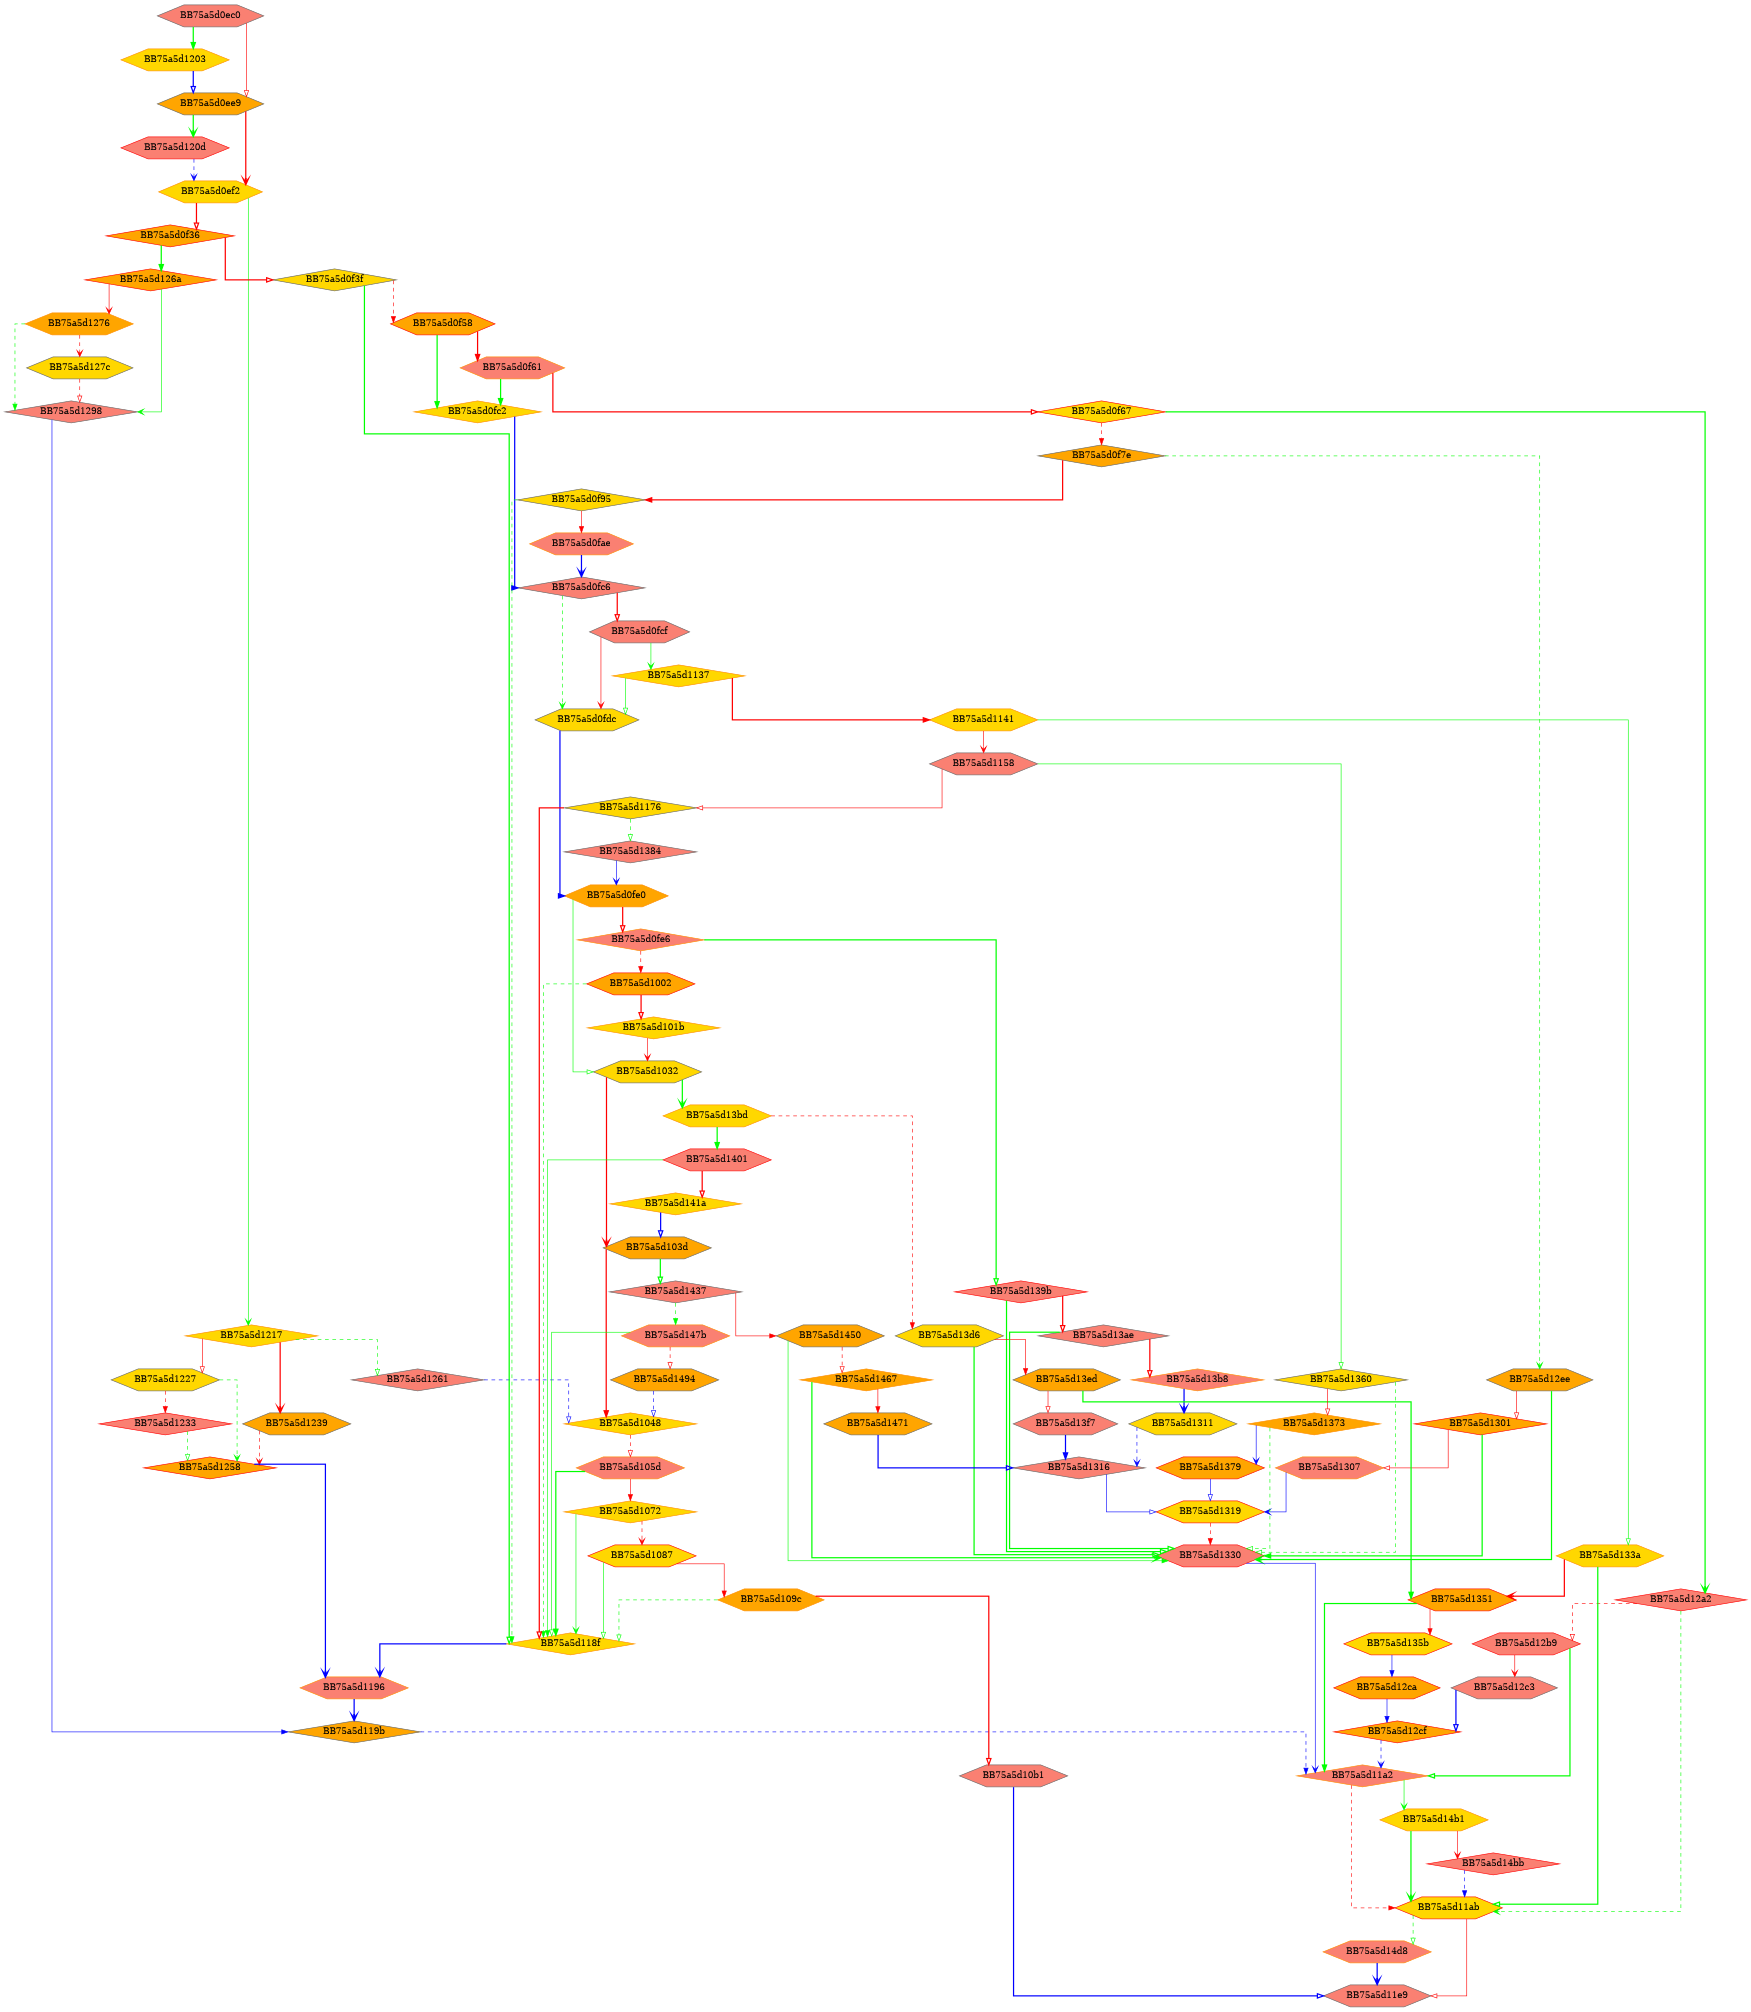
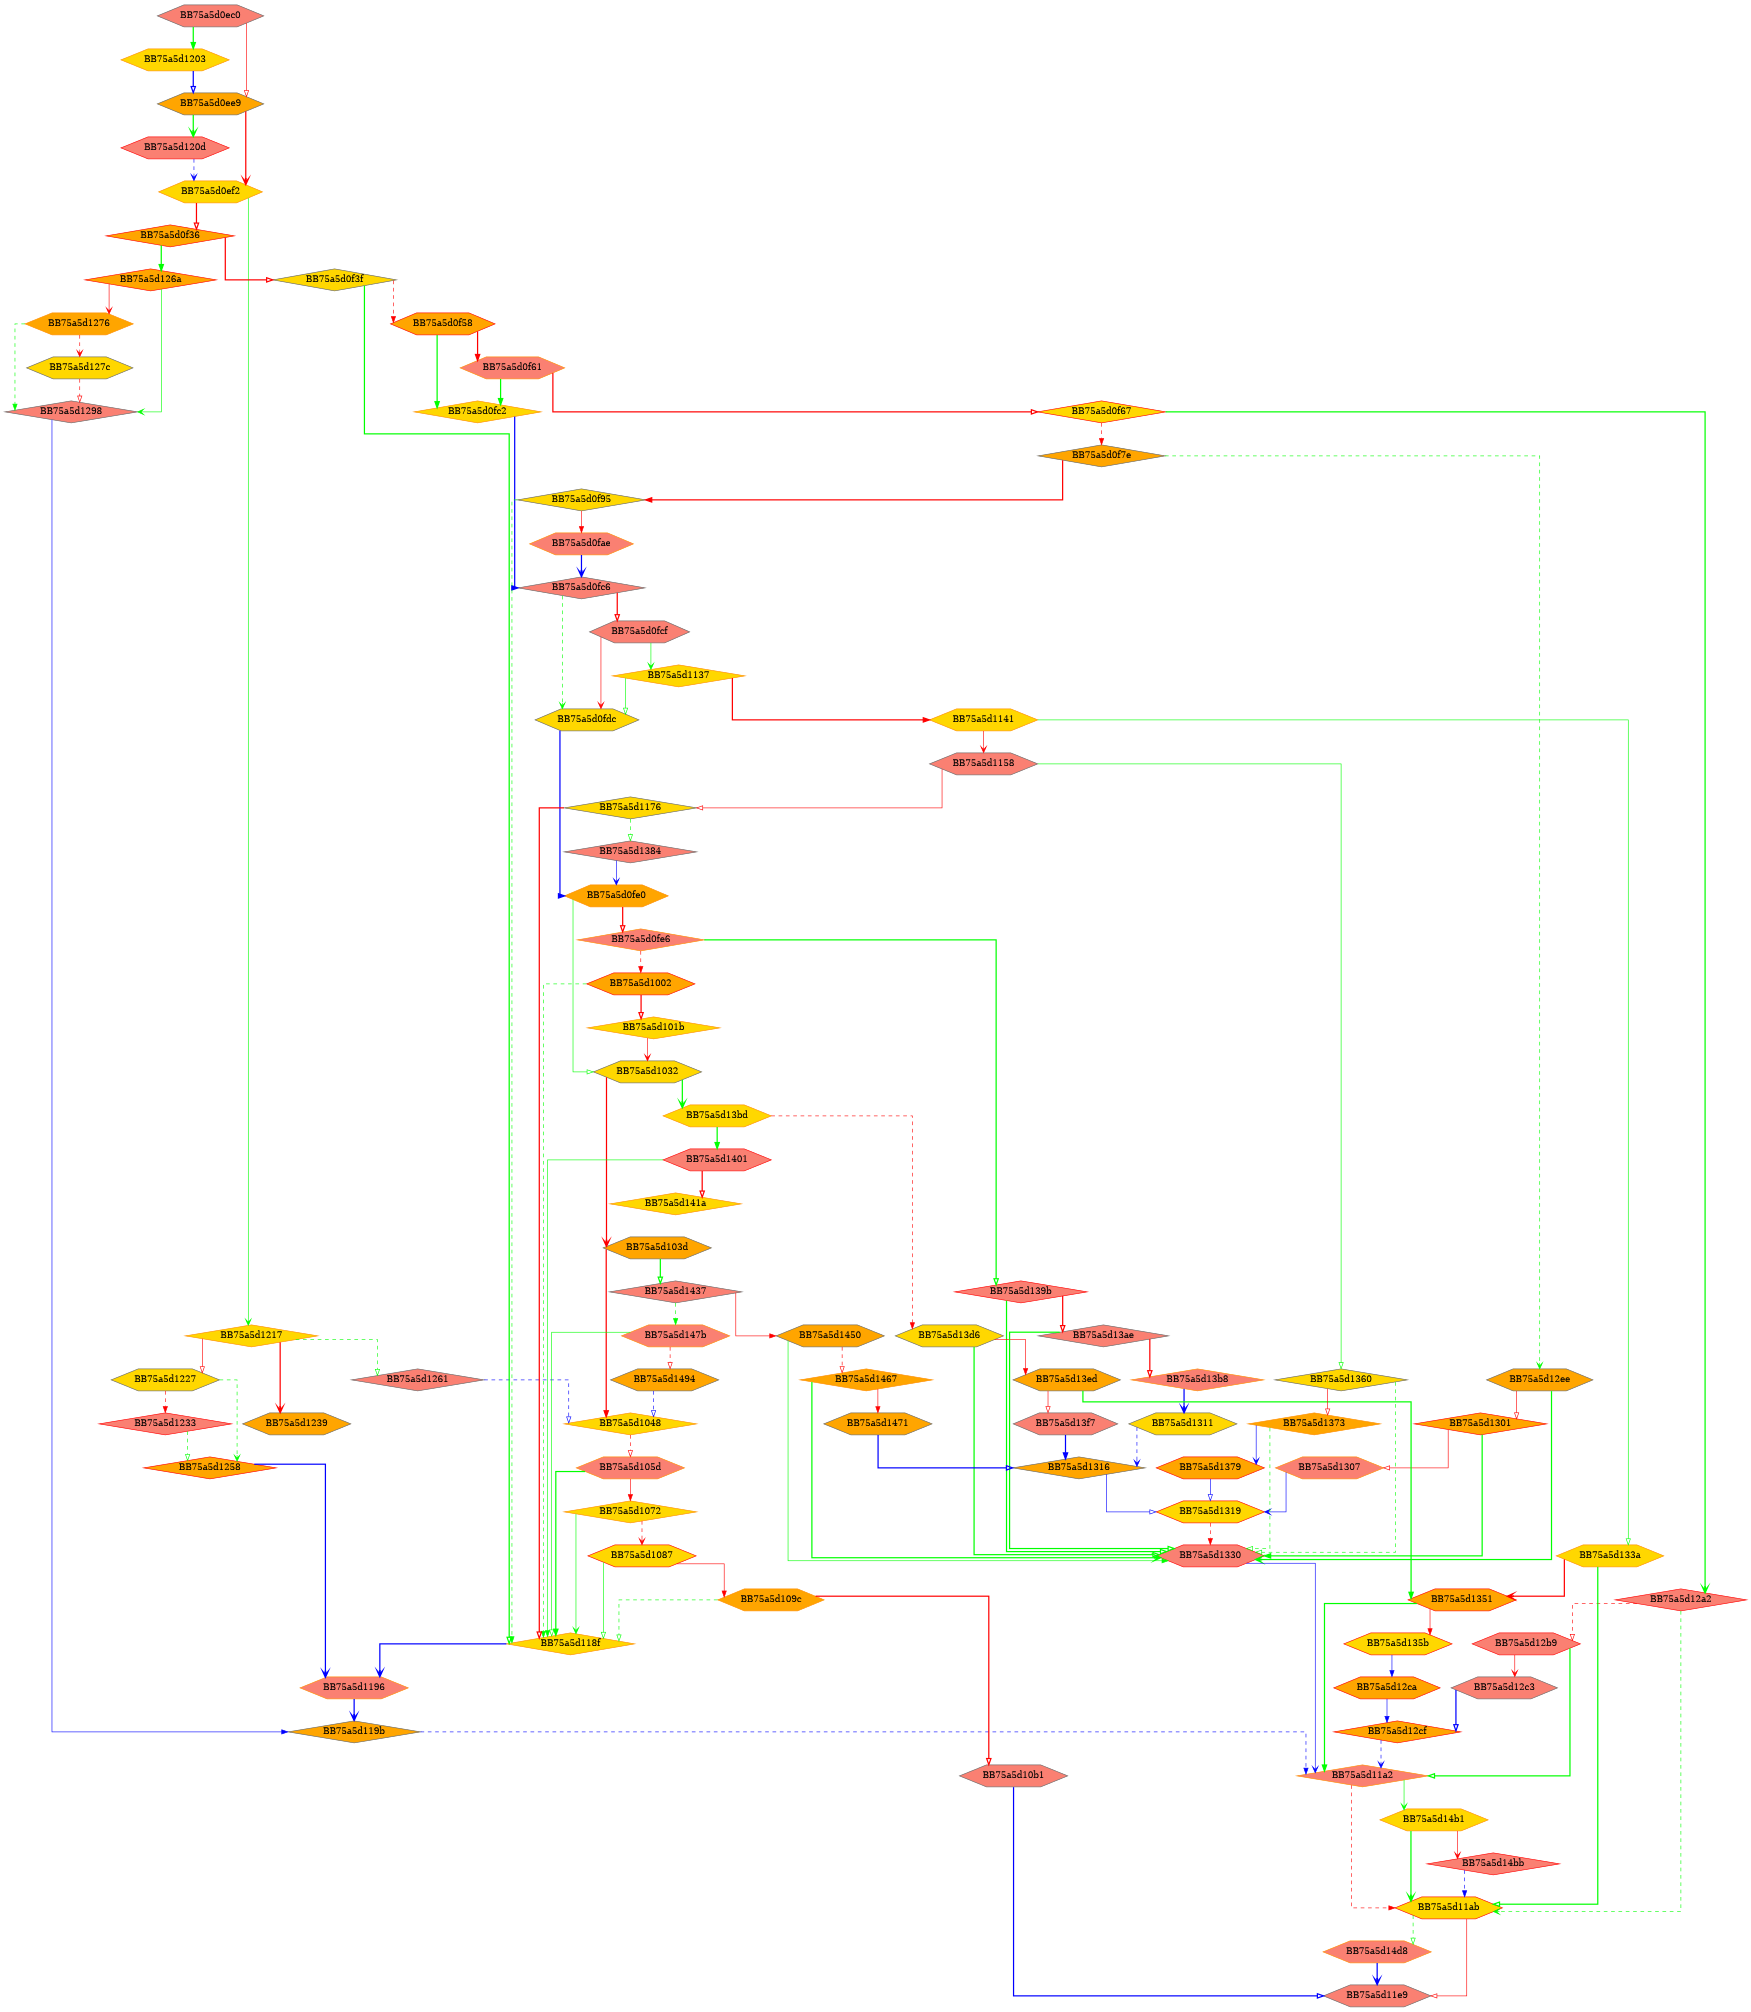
edge "BB75a5d141a" -> "BB75a5d103d": removed
edge "BB75a5d1239" -> "BB75a5d1258": removed
node "BB75a5d1316": fillcolor salmon -> orange
